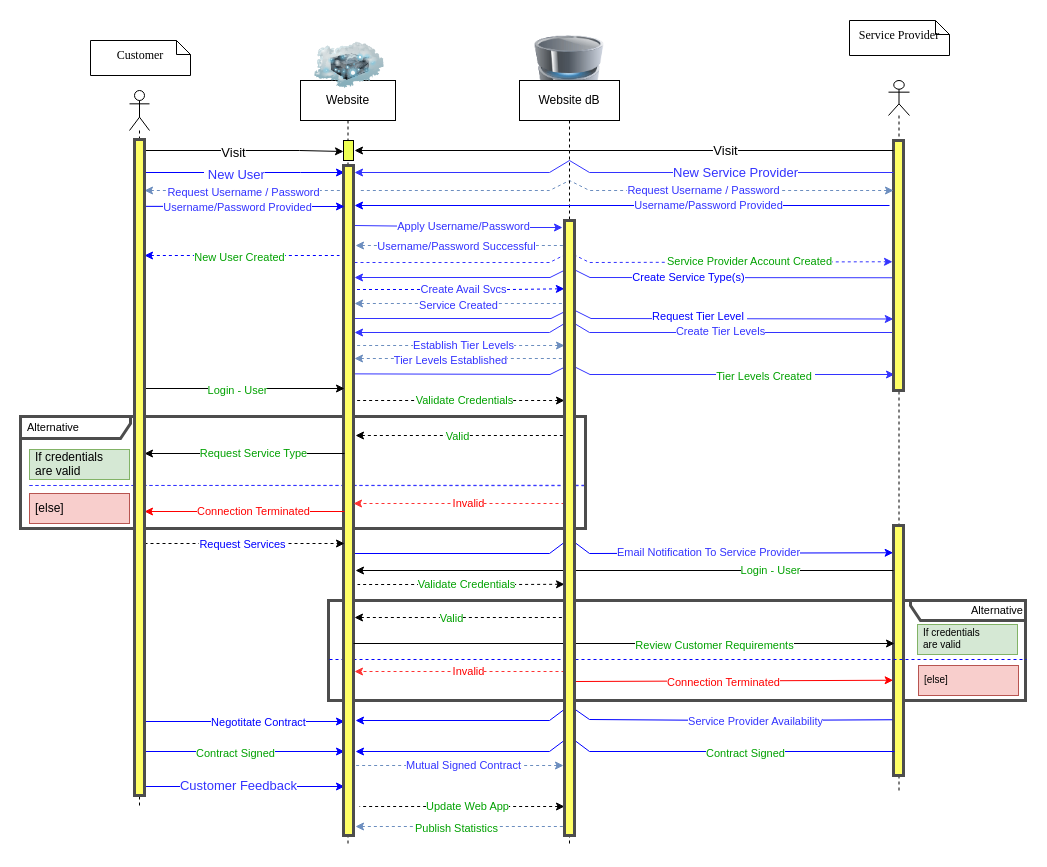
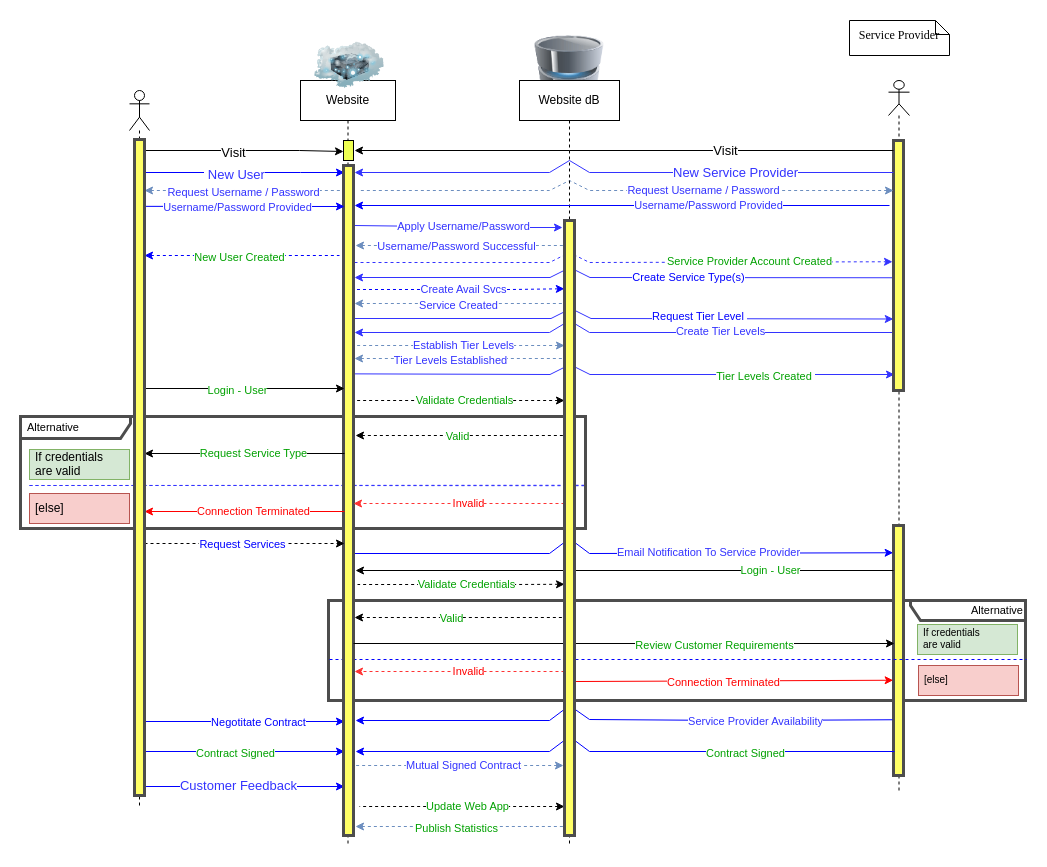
node "Customer": removed
